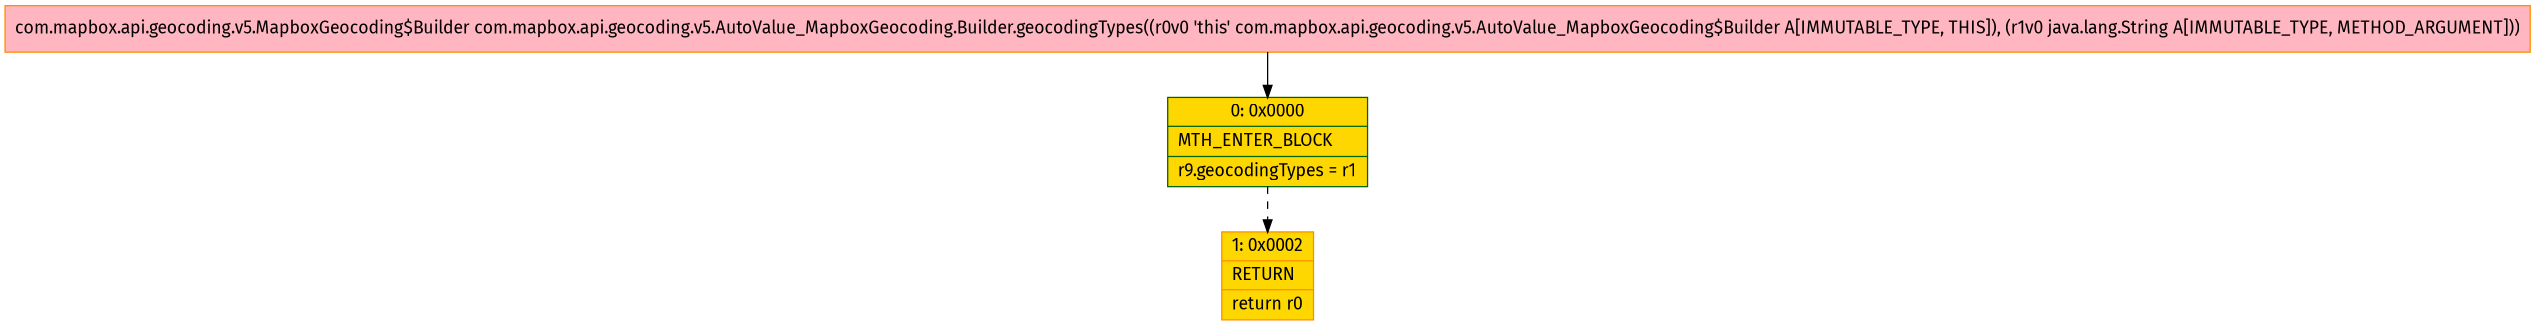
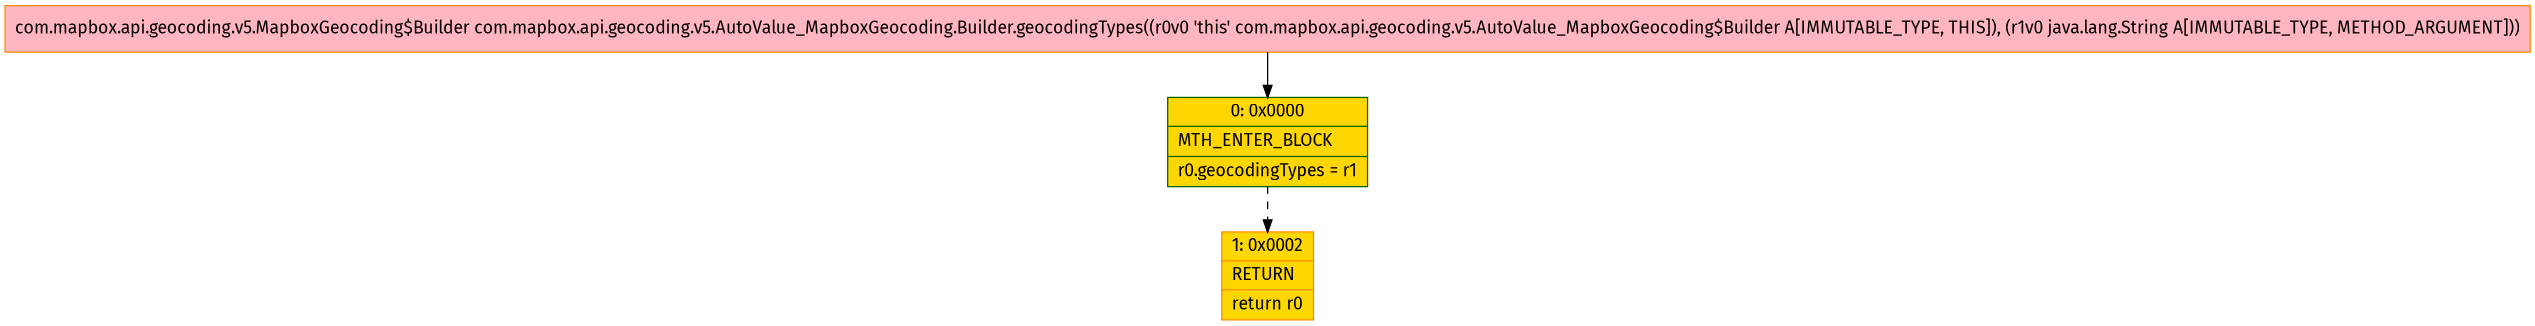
node "0: 0x0000": text "r9.geocodingTypes = r1" -> "r0.geocodingTypes = r1"
